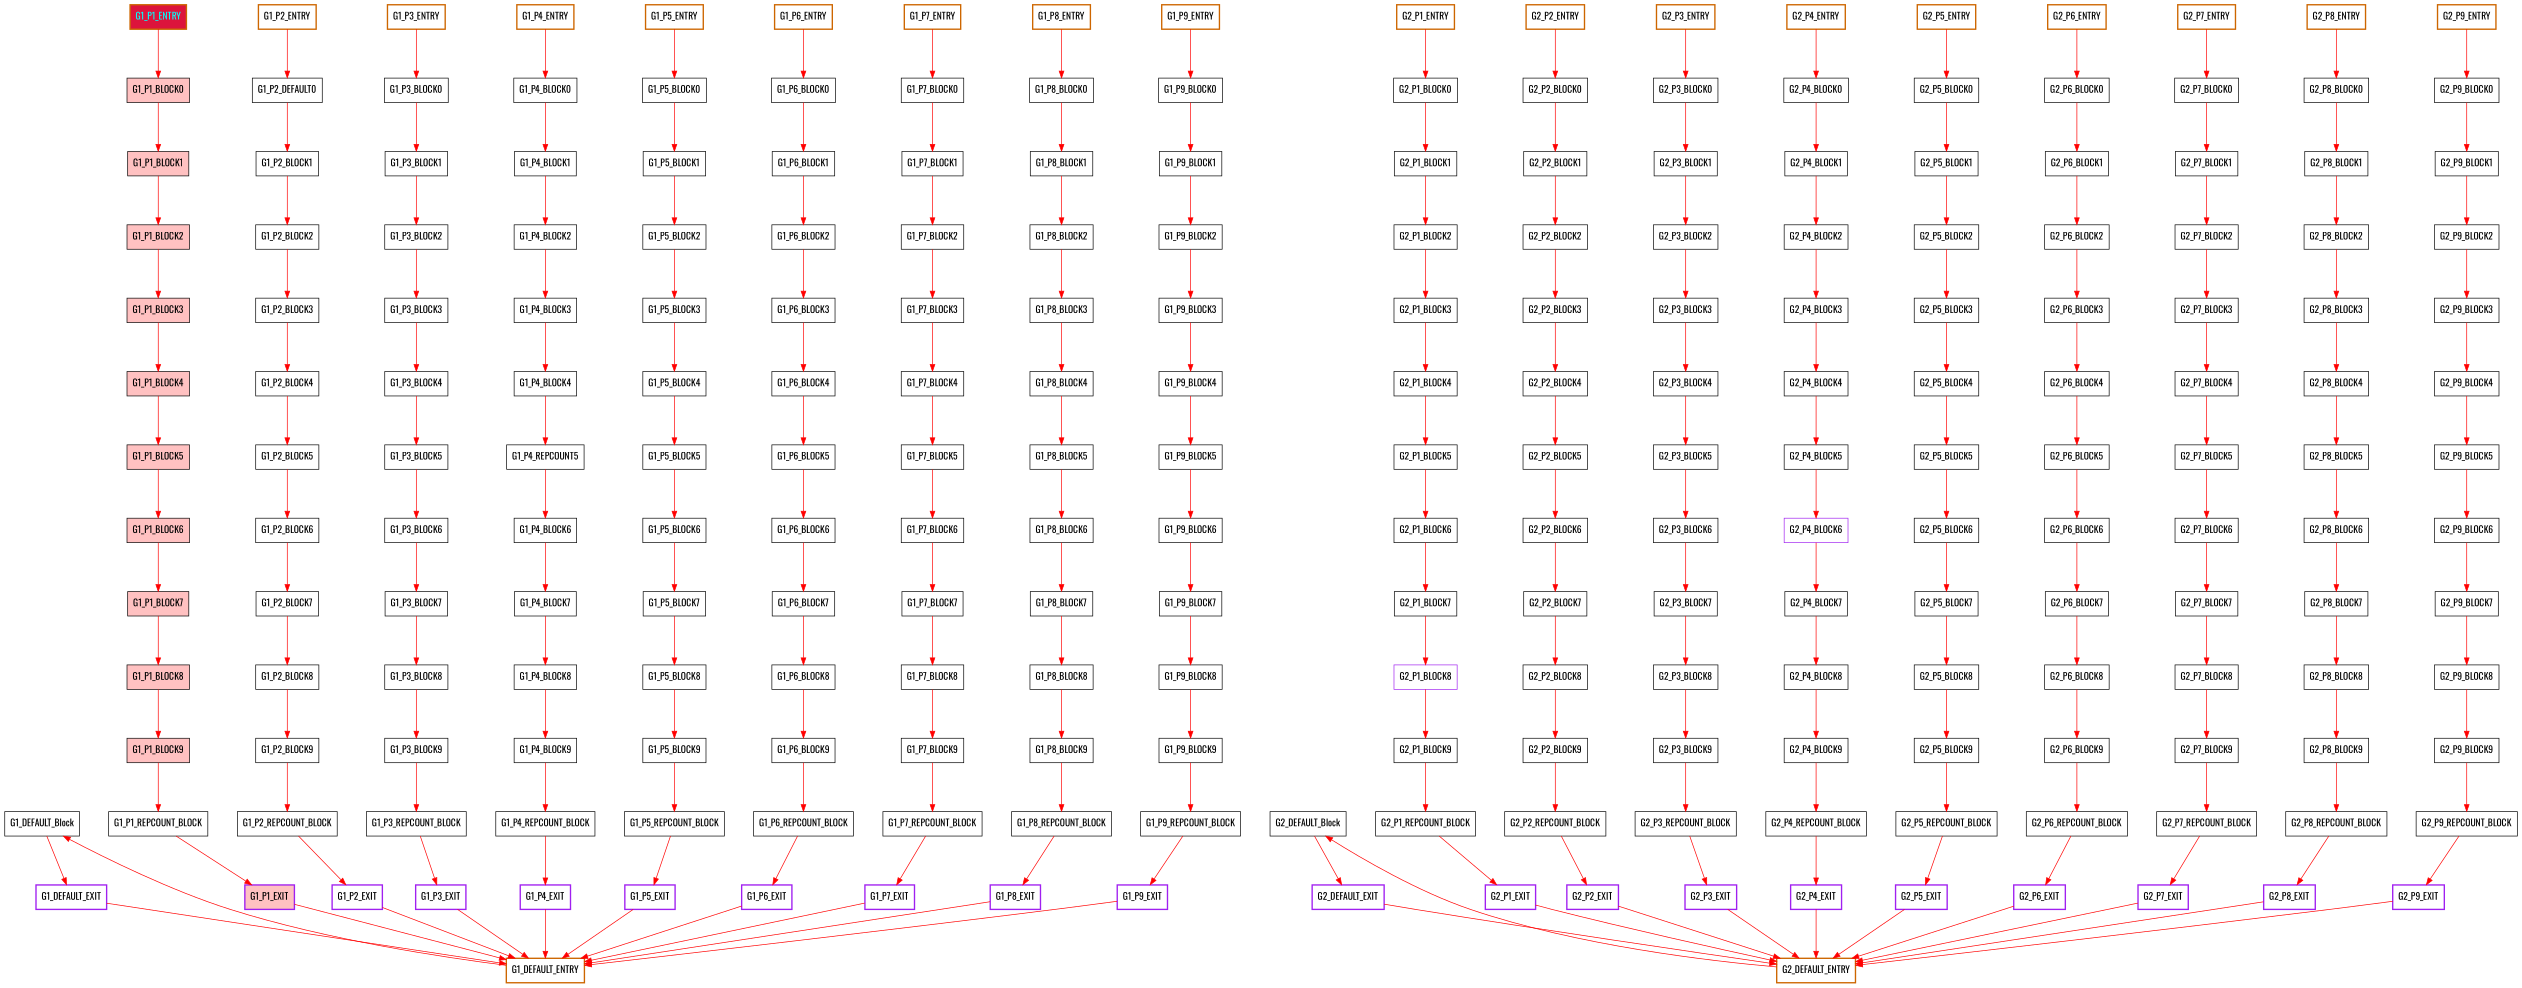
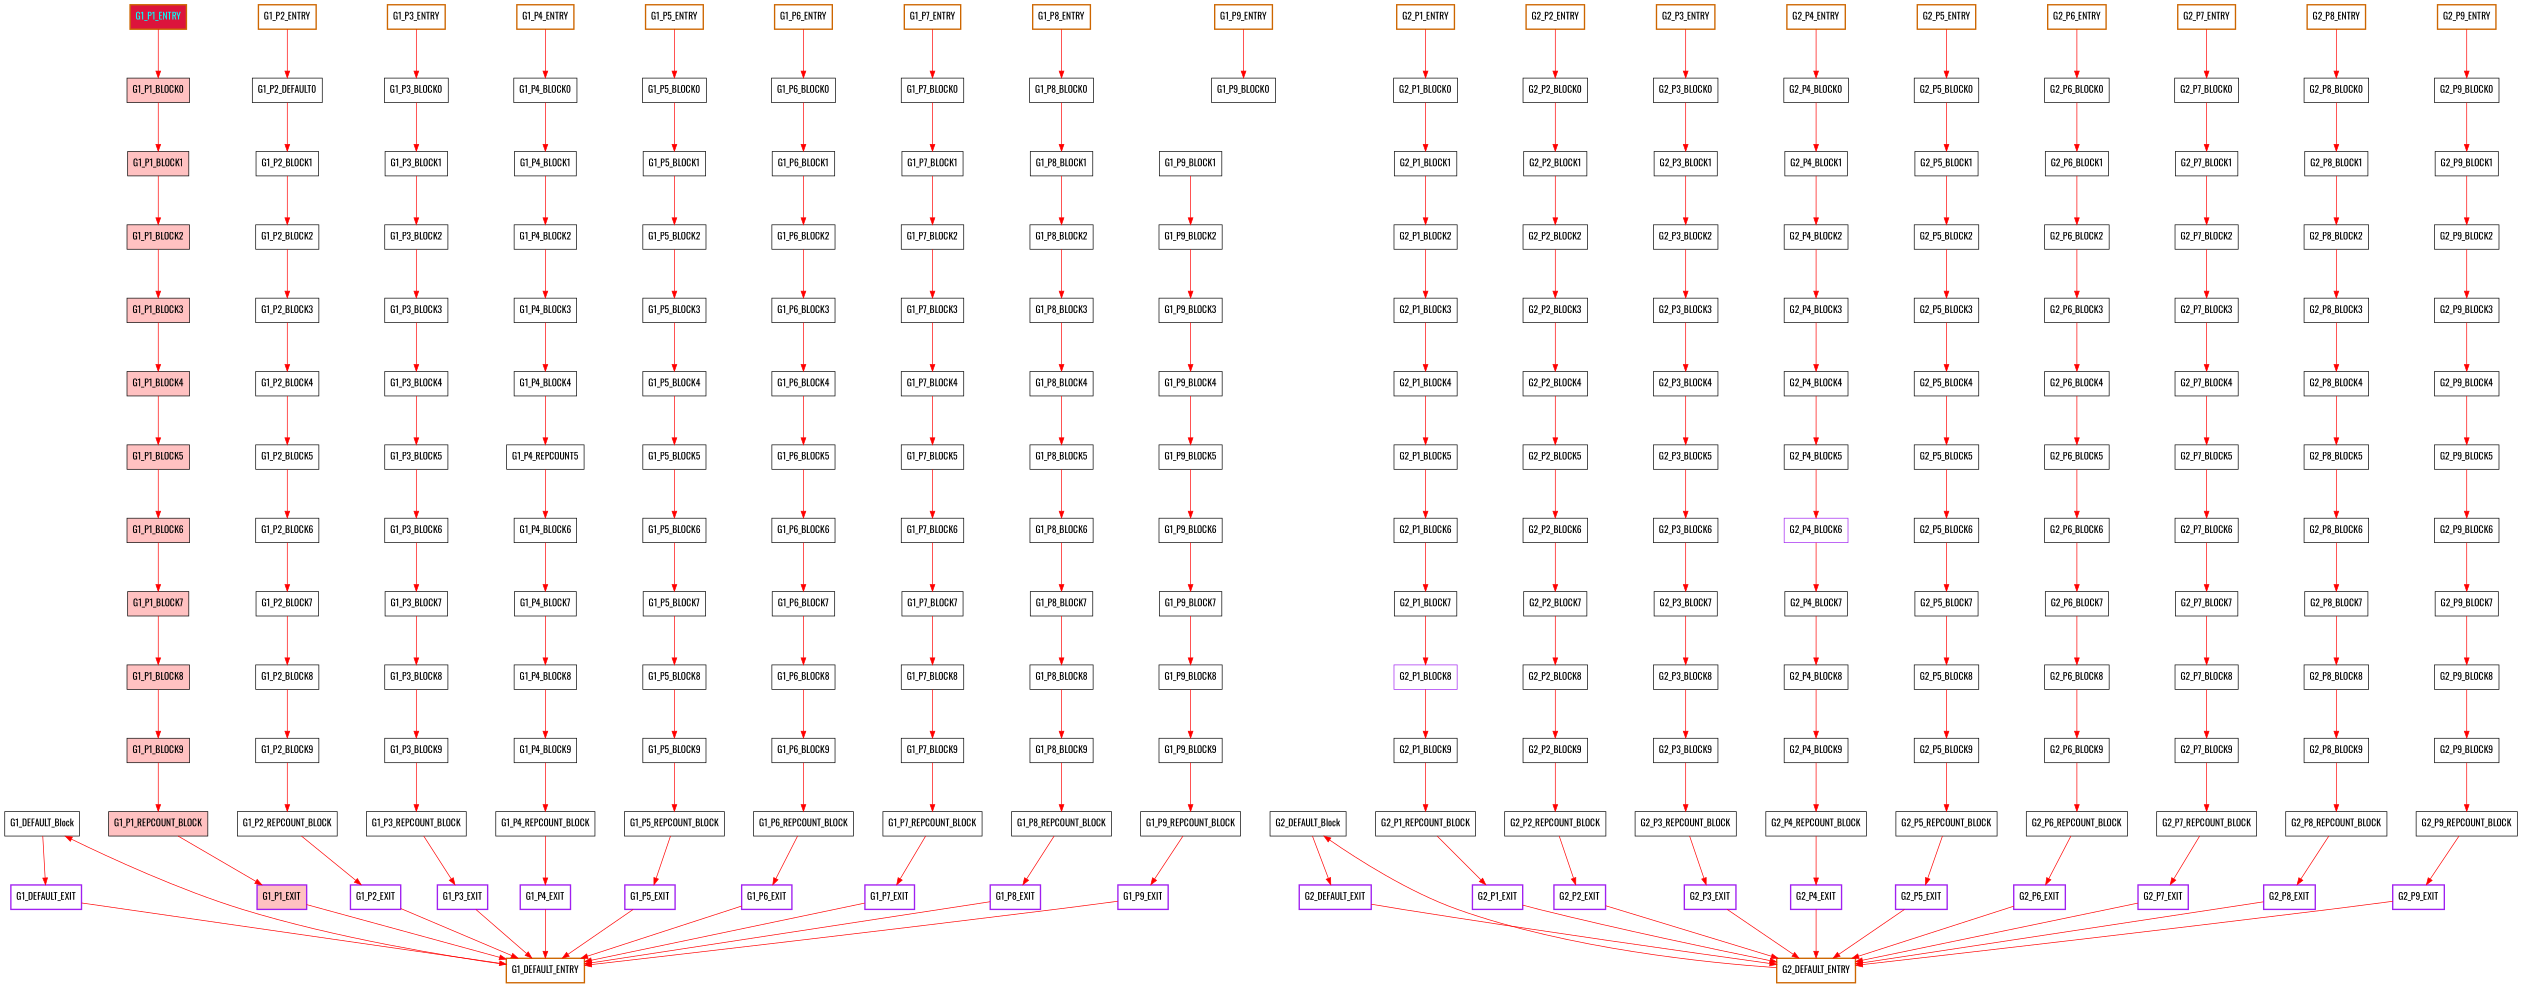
edge "G1_P9_BLOCK0" -> "G1_P9_BLOCK1": removed
node "G1_P1_REPCOUNT_BLOCK": fillcolor white -> rosybrown1
